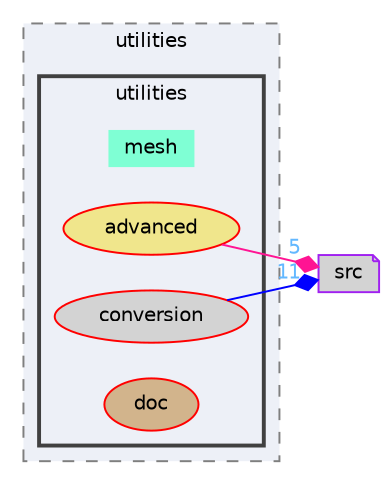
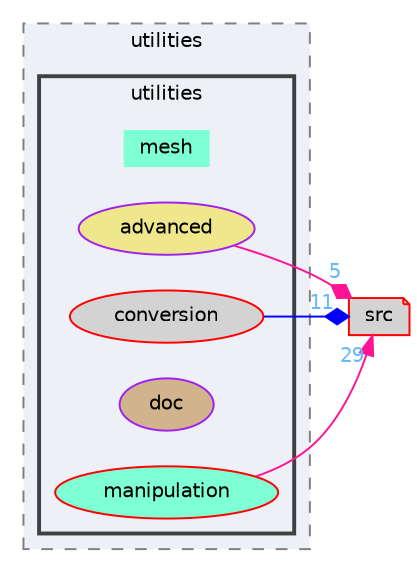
node "advanced": color red -> purple
node "src": color purple -> red
node "doc": color red -> purple
node "manipulation": added
